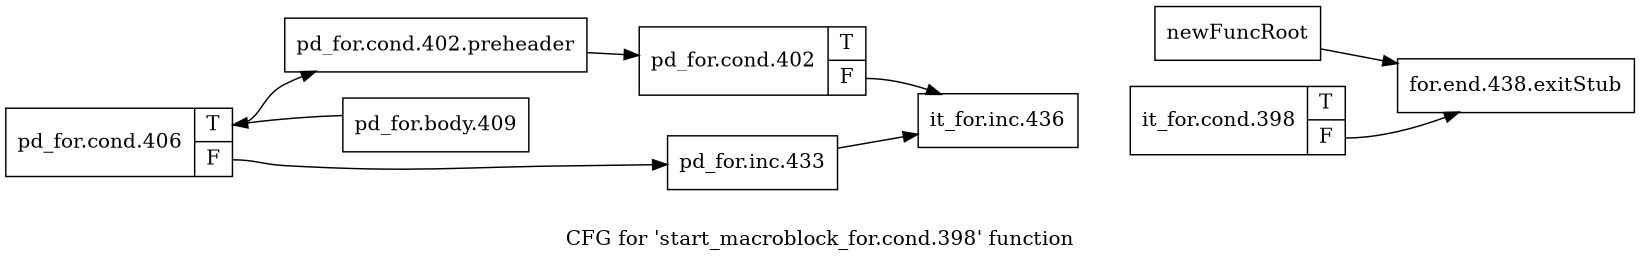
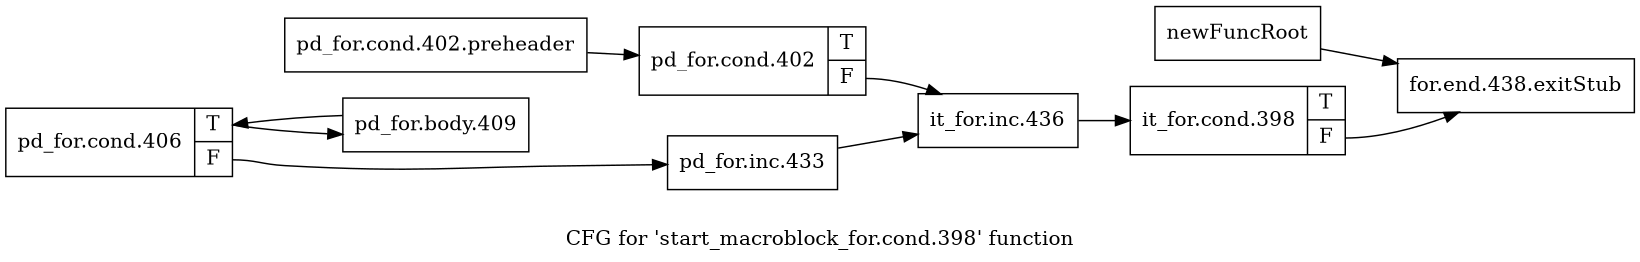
edge "pd_for.cond.406" -> "pd_for.cond.402.preheader": now "pd_for.cond.406" -> "pd_for.body.409"
edge "it_for.inc.436" -> "it_for.cond.398": added
